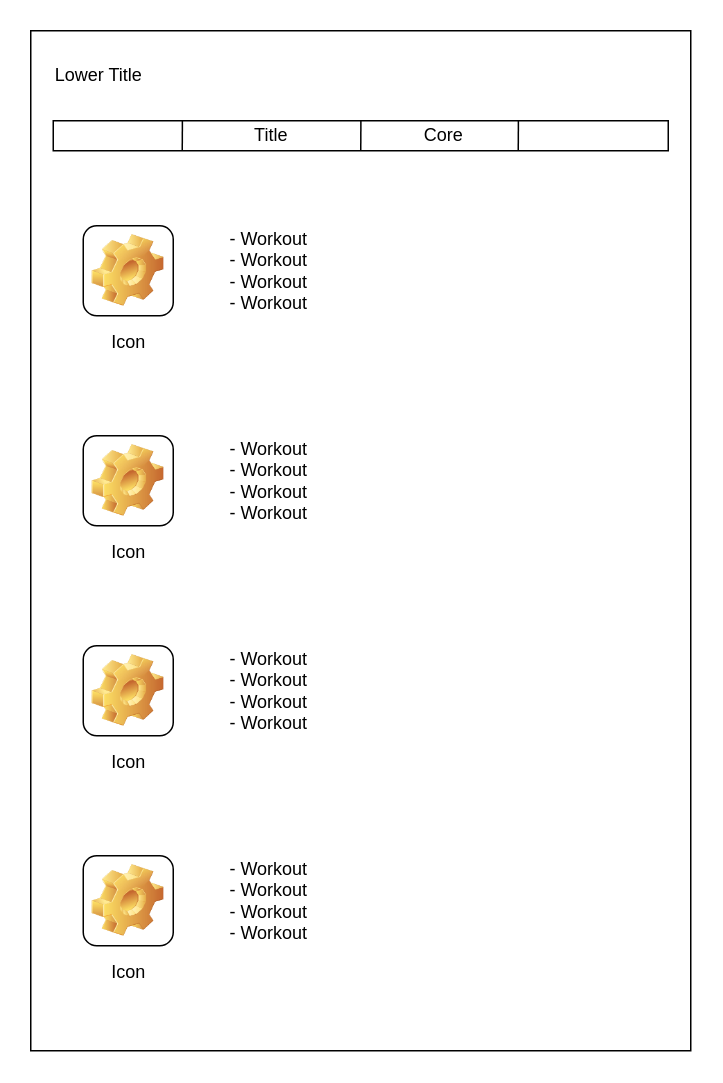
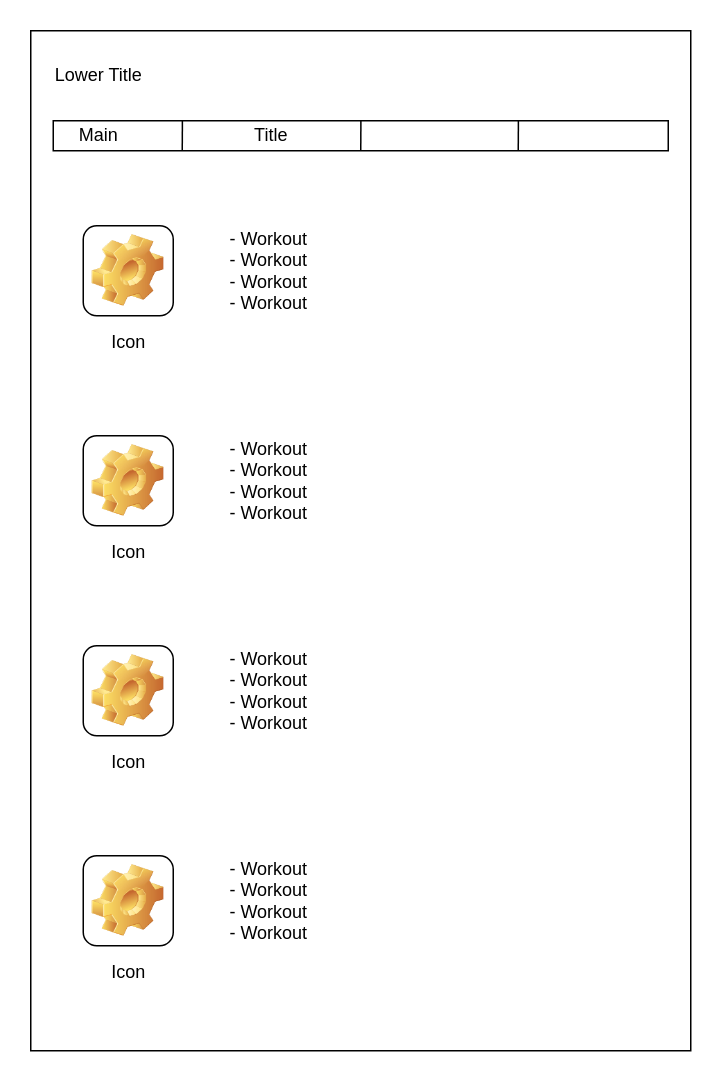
node "Main": added
node "Core": removed
